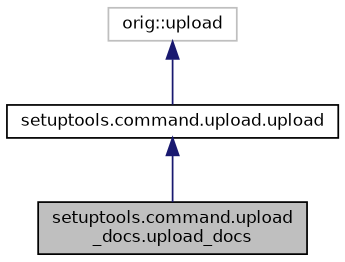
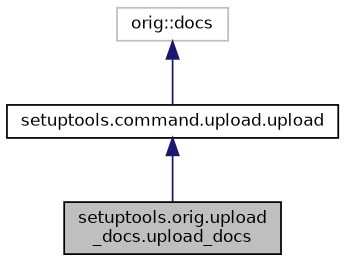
node "orig::upload": label "orig::upload" -> "orig::docs"
node "setuptools.command.upload _docs.upload_docs": label "setuptools.command.upload _docs.upload_docs" -> "setuptools.orig.upload _docs.upload_docs"
